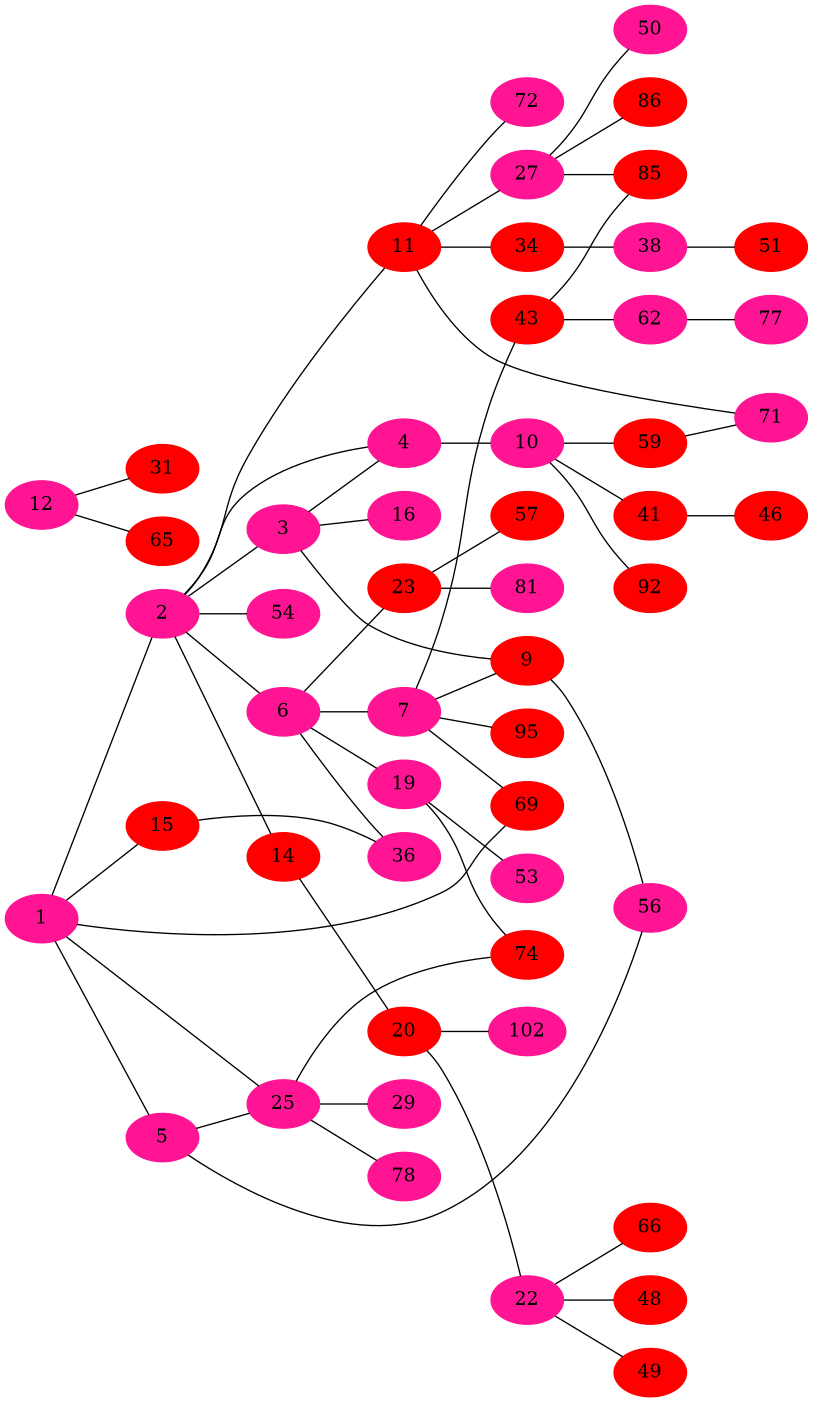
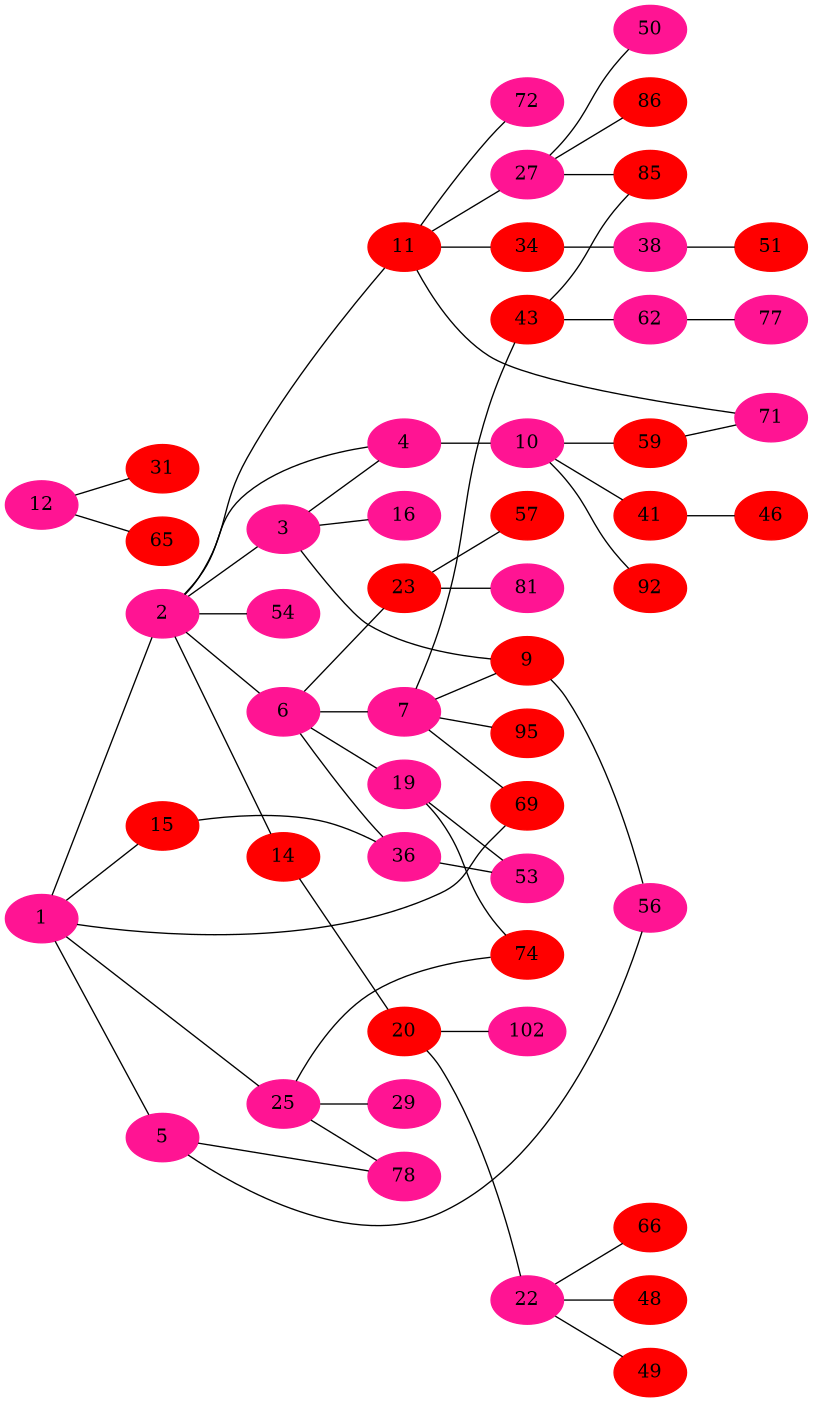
edge "36" -- "53": added
edge "25" -- "5": now "78" -- "5"
